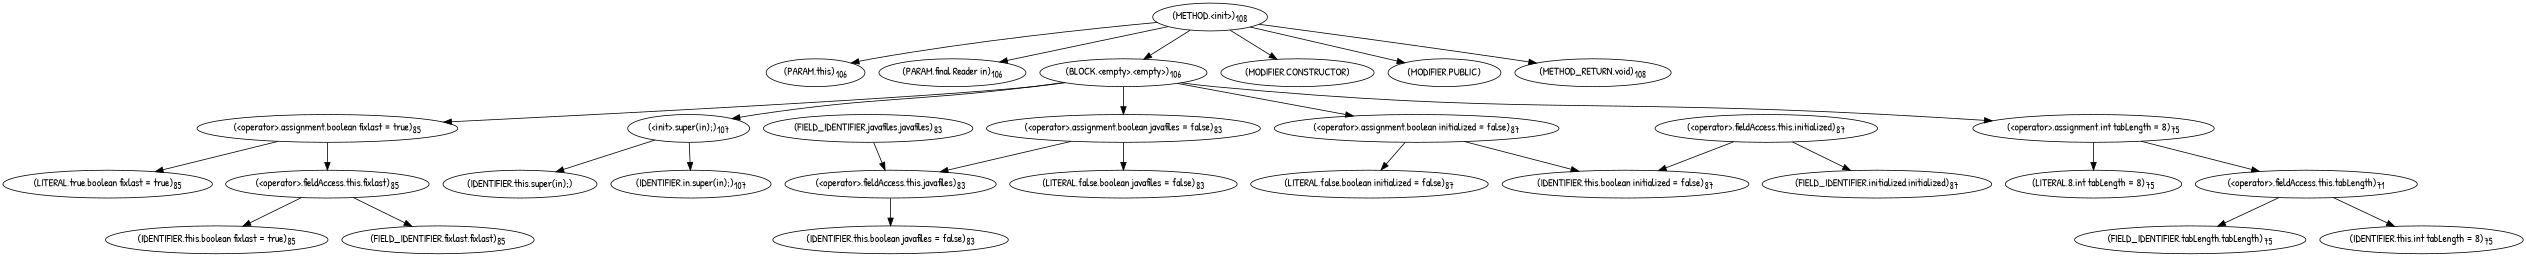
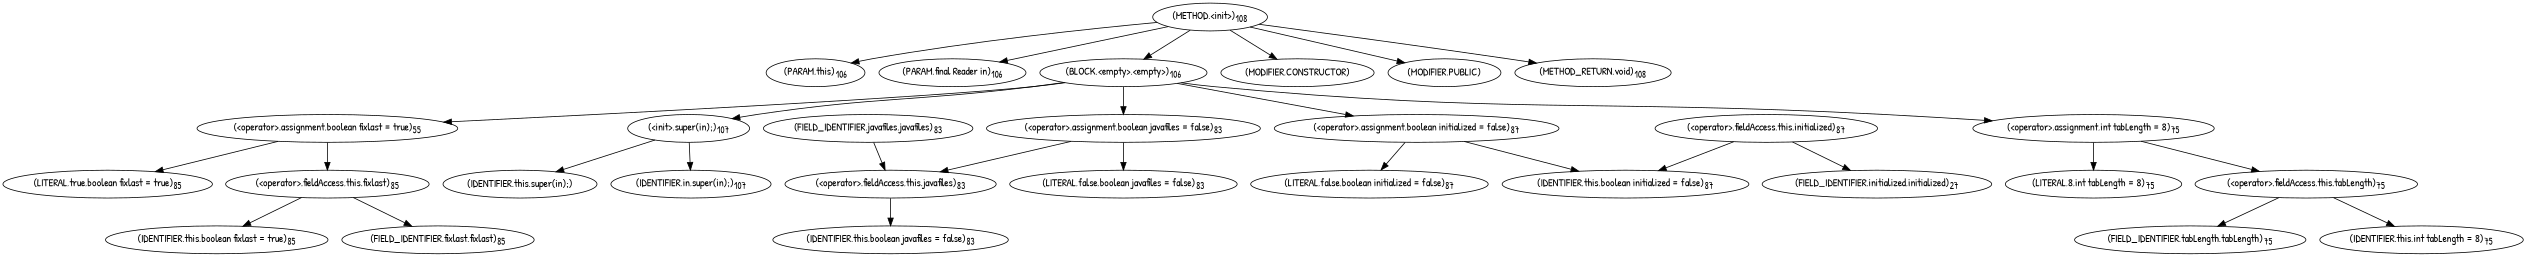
node "(<operator>.assignment,boolean fixlast = true)": text "85" -> "55"
node "(FIELD_IDENTIFIER,initialized,initialized)": text "87" -> "27"
node "(<operator>.fieldAccess,this.tabLength)": text "71" -> "75"
